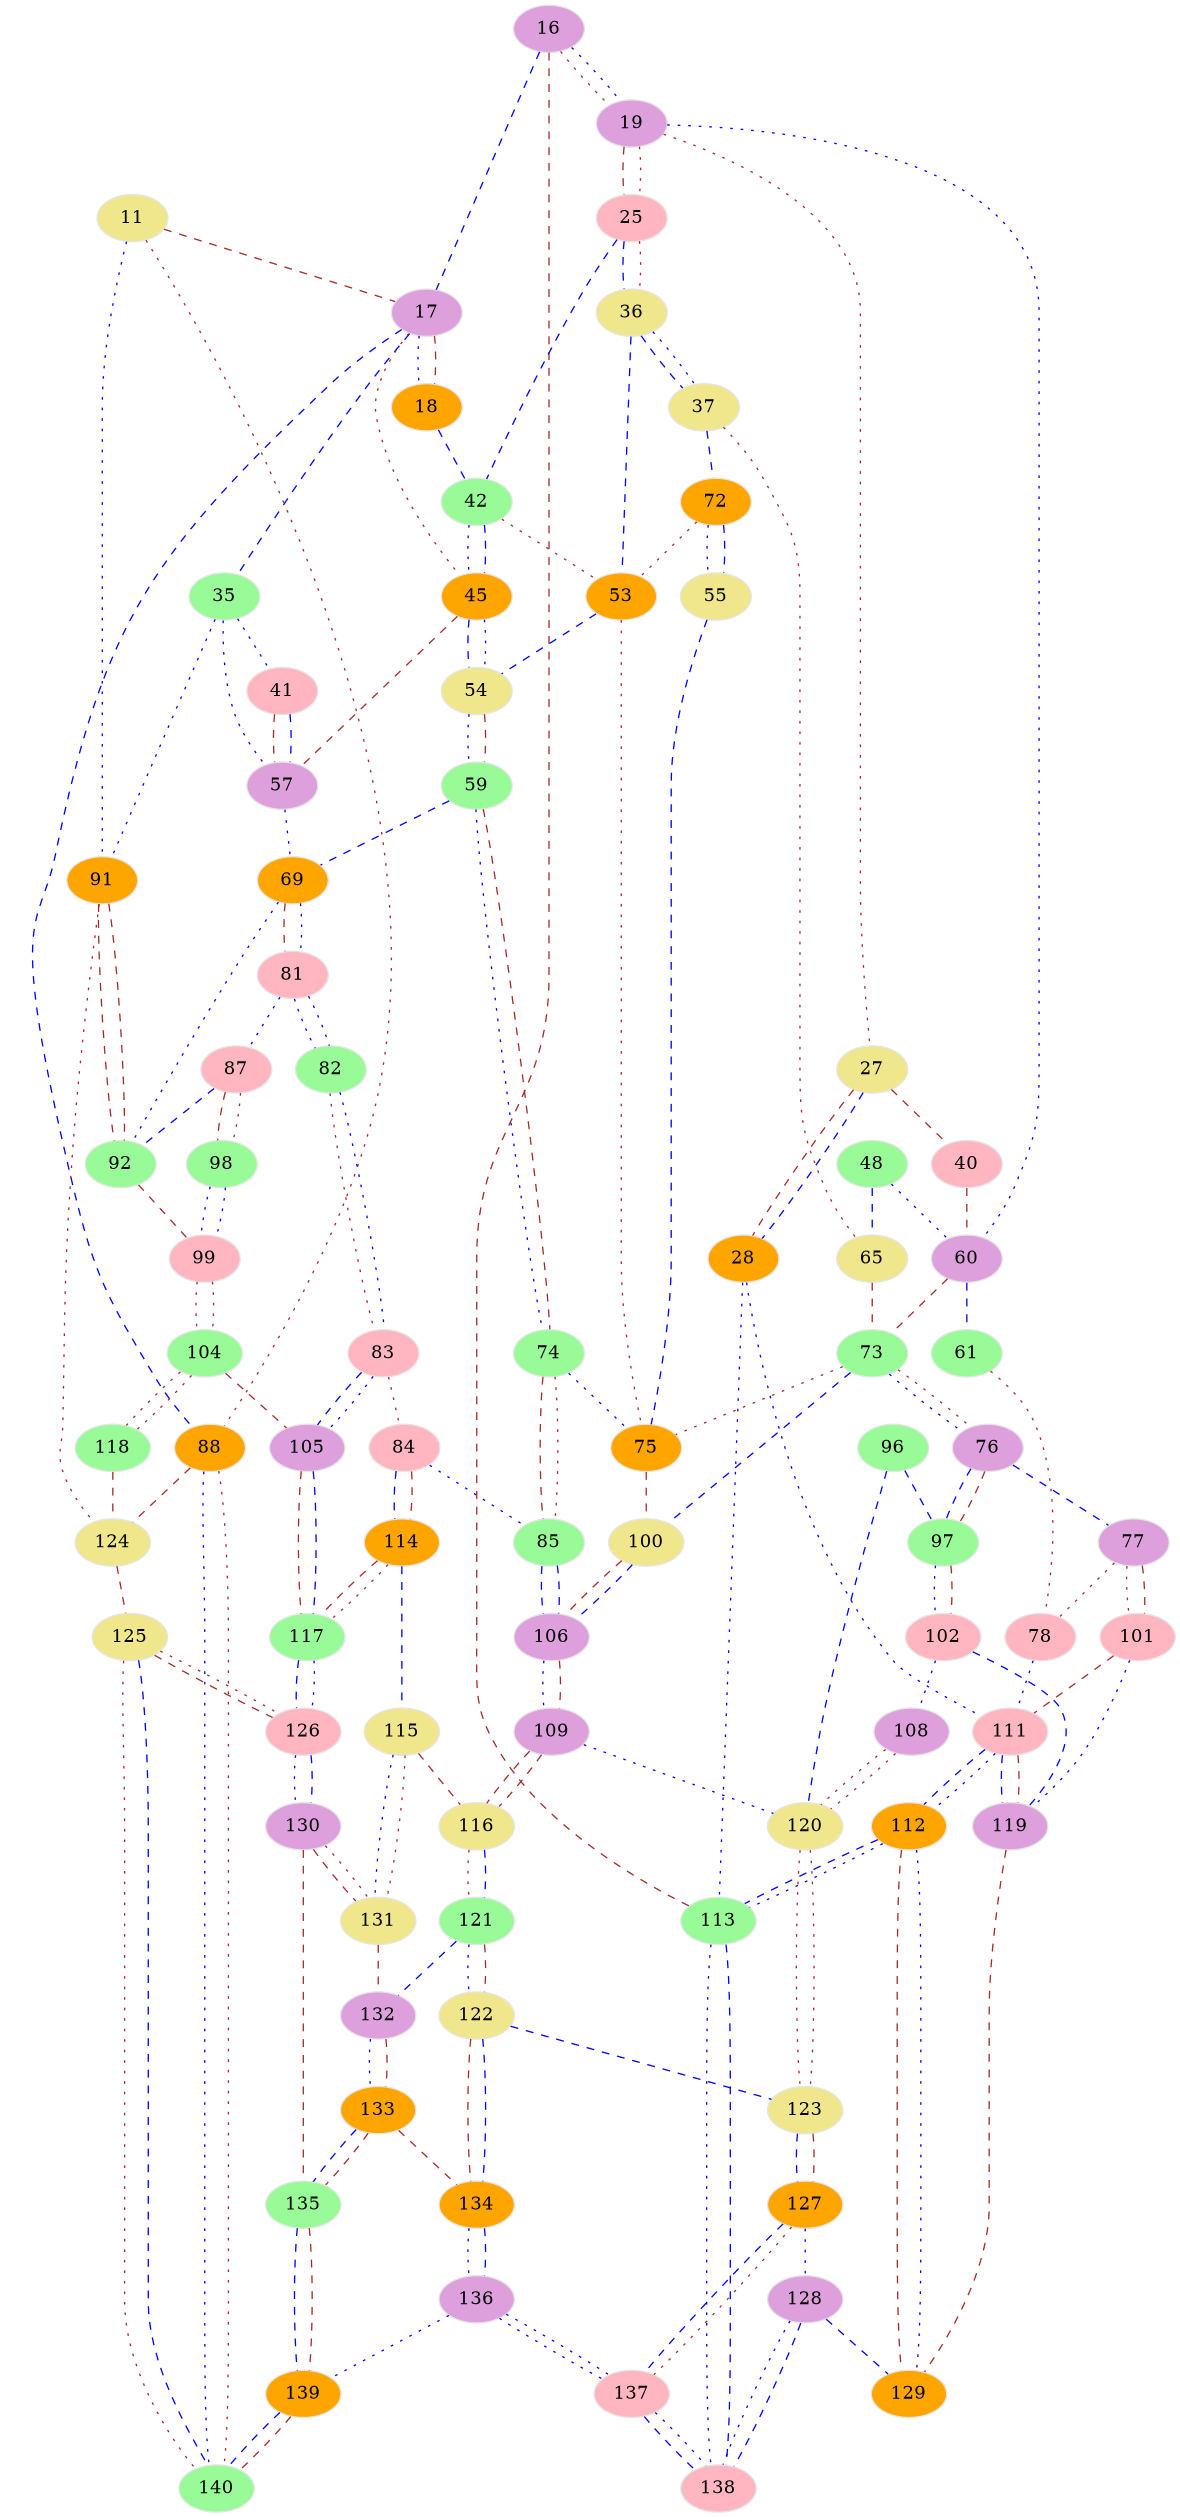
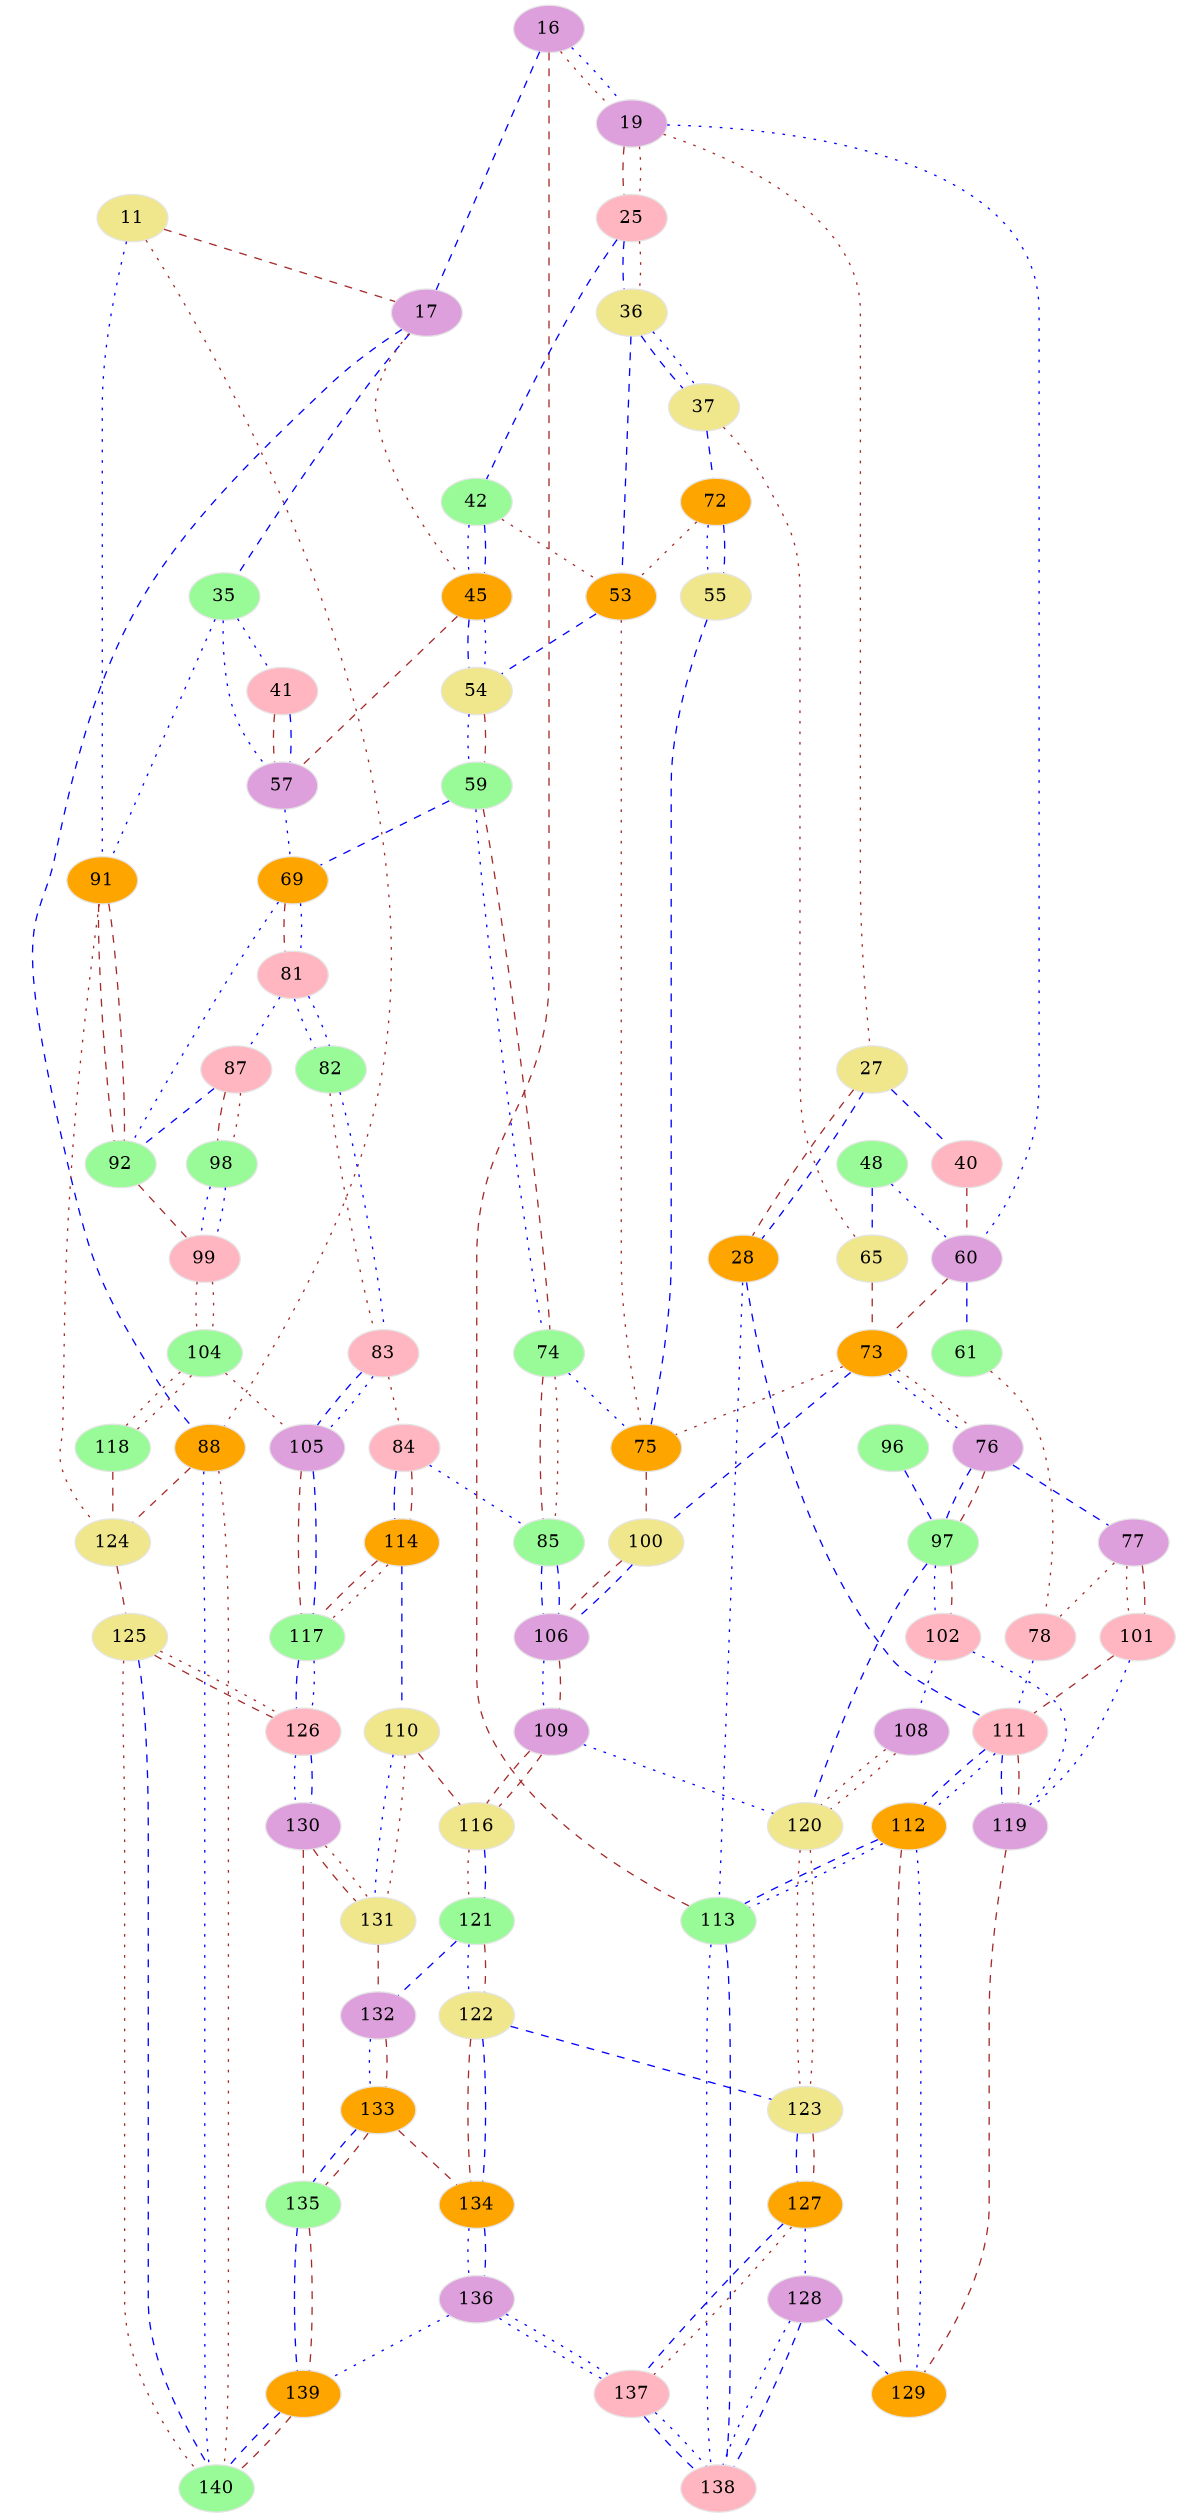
node "18": removed
edge "27" -- "40": color brown -> blue
node "73": fillcolor palegreen -> orange
edge "104" -- "105": style dashed -> dotted
edge "28" -- "111": style dotted -> dashed
edge "96" -- "120": now "97" -- "120"
edge "102" -- "119": style dashed -> dotted
node "115": label "115" -> "110"
